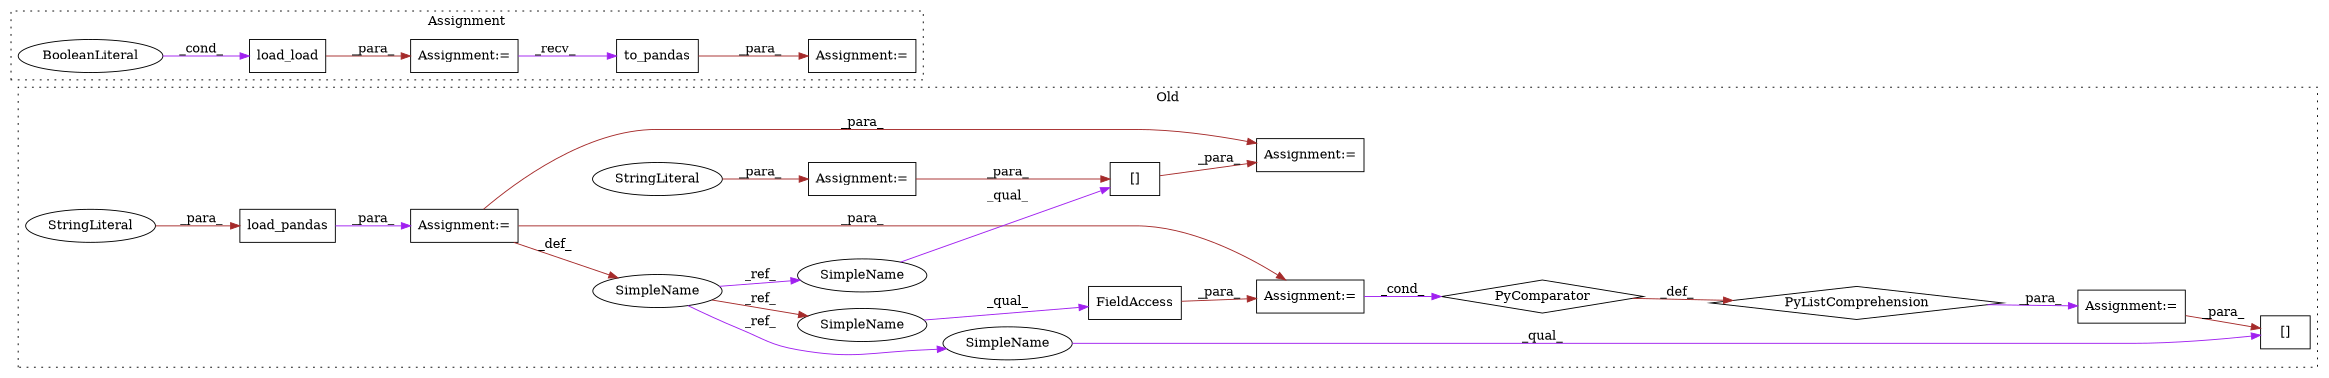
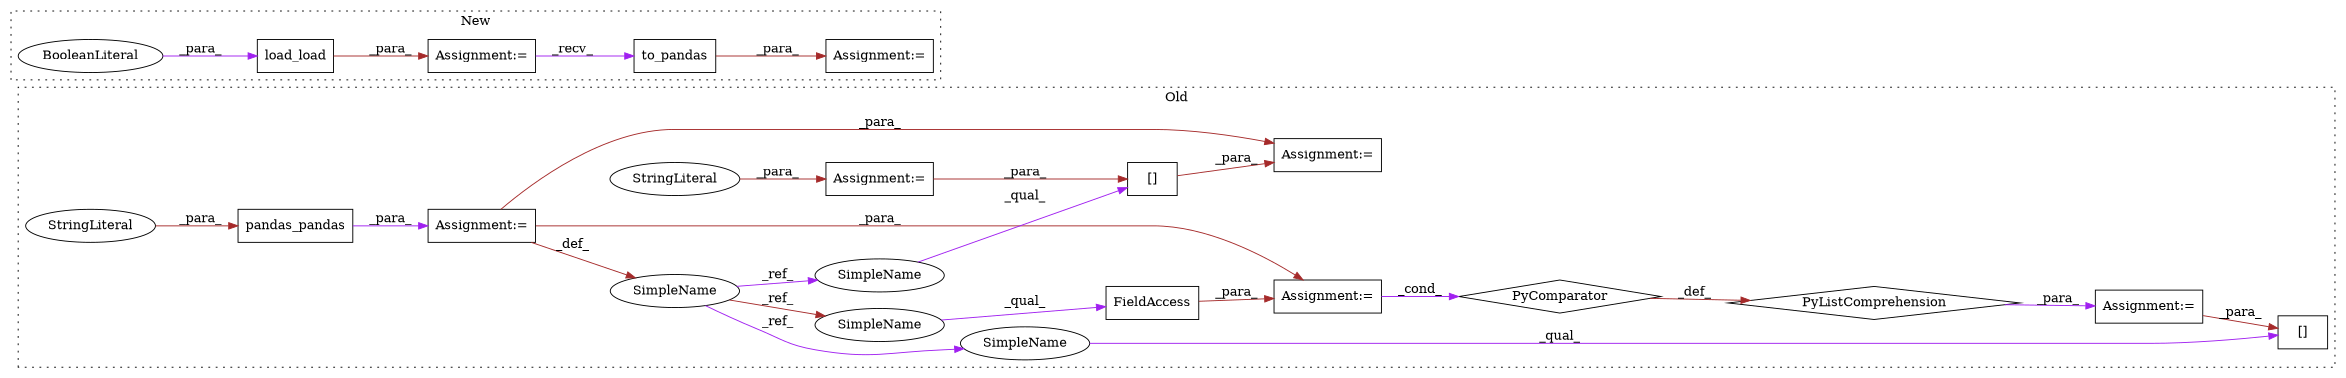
cluster "Assignment": label "Assignment" -> "New"
edge "BooleanLiteral" -> "load_load": label "_cond_" -> "_para_"
node "load_pandas": label "load_pandas" -> "pandas_pandas"
